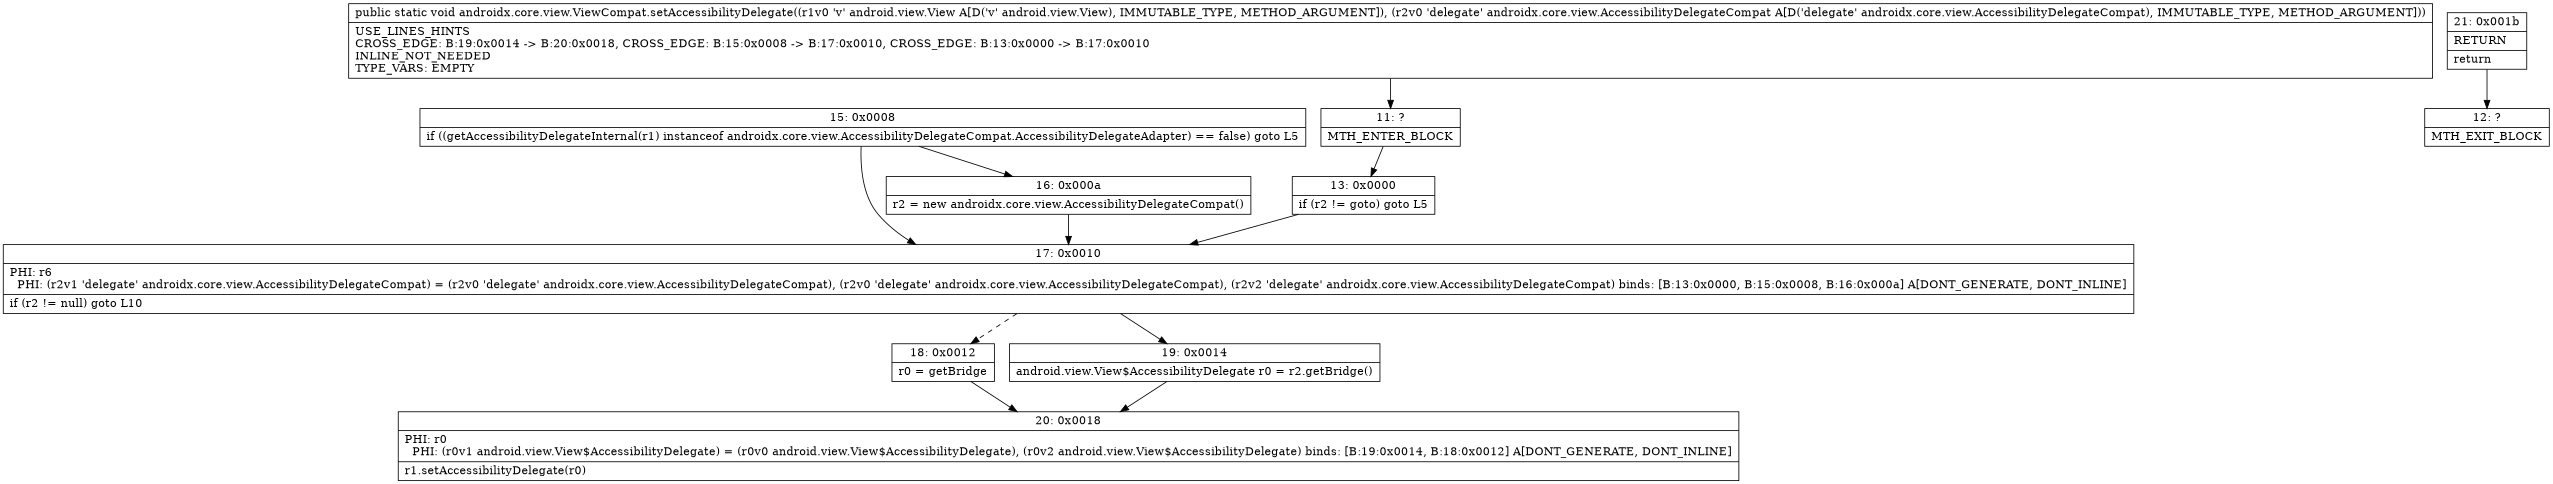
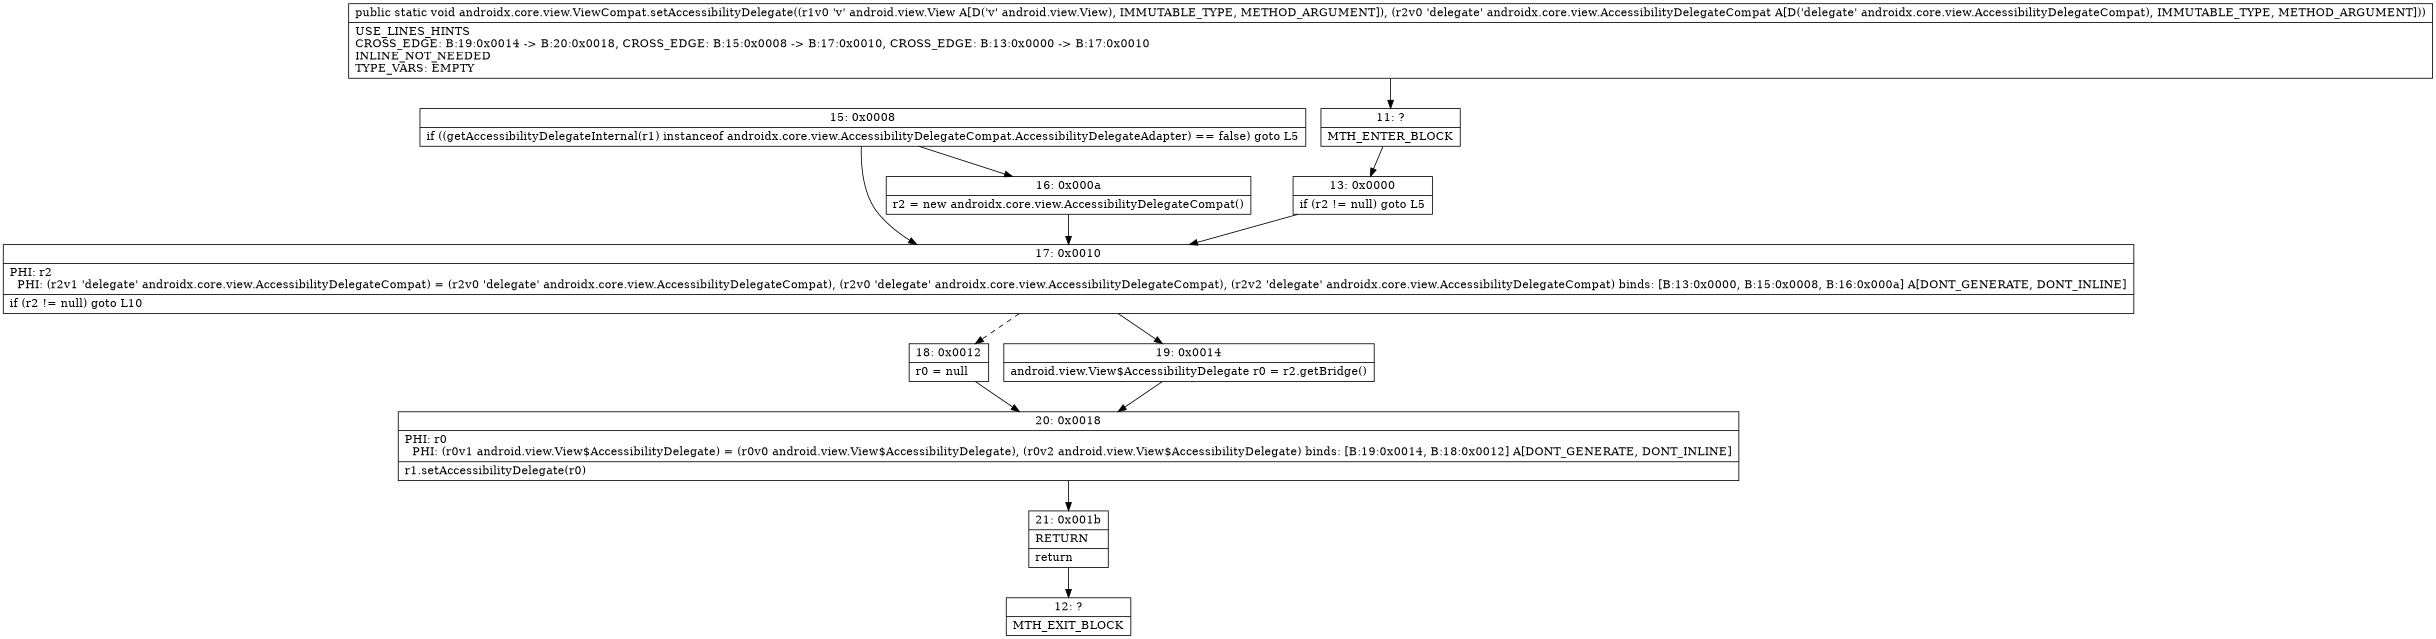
node "13: 0x0000": text "if (r2 != goto) goto L5" -> "if (r2 != null) goto L5"
node "17: 0x0010": text "PHI: r6" -> "PHI: r2"
node "18: 0x0012": text "r0 = getBridge" -> "r0 = null"
edge "20: 0x0018" -> "21: 0x001b": added
